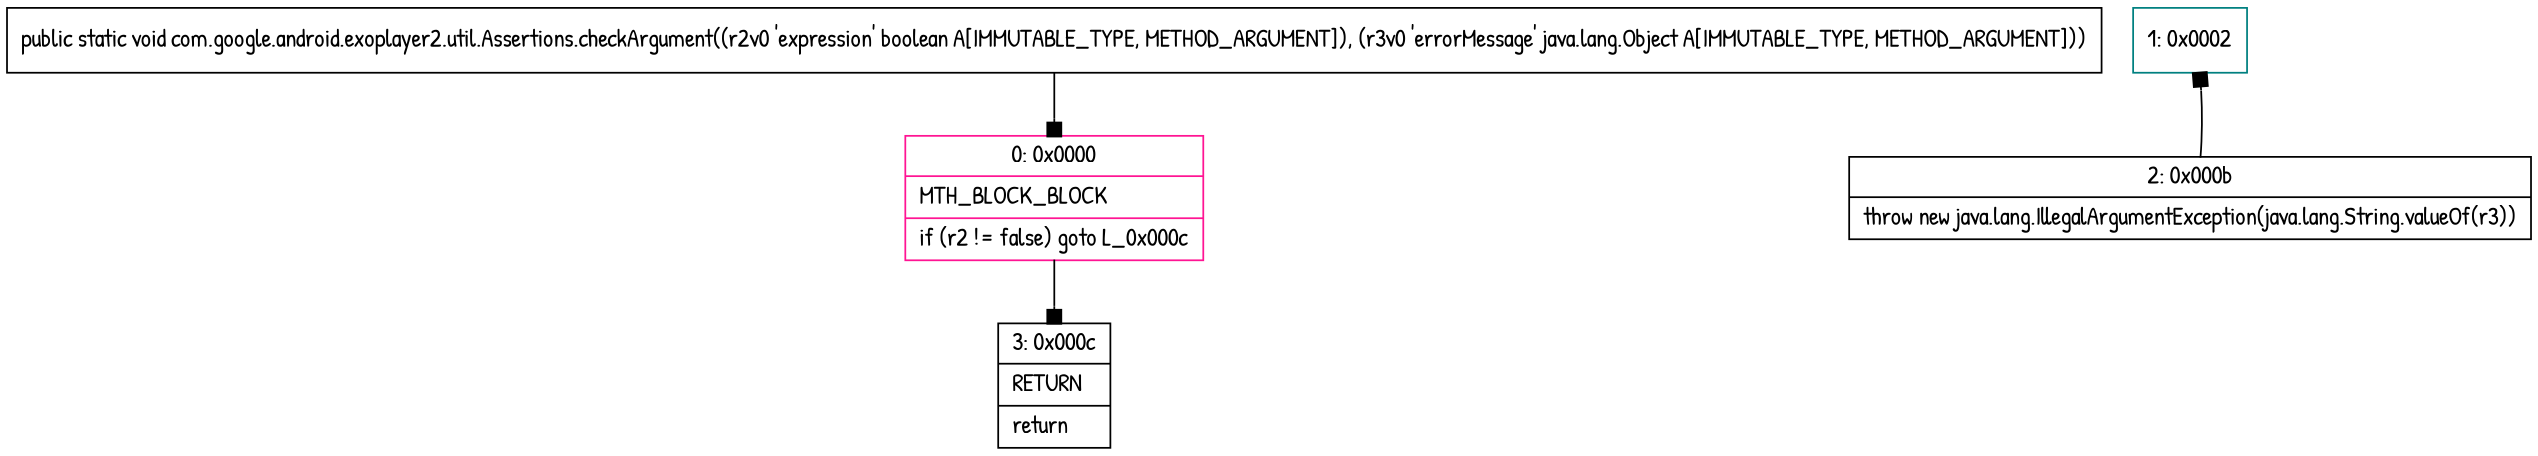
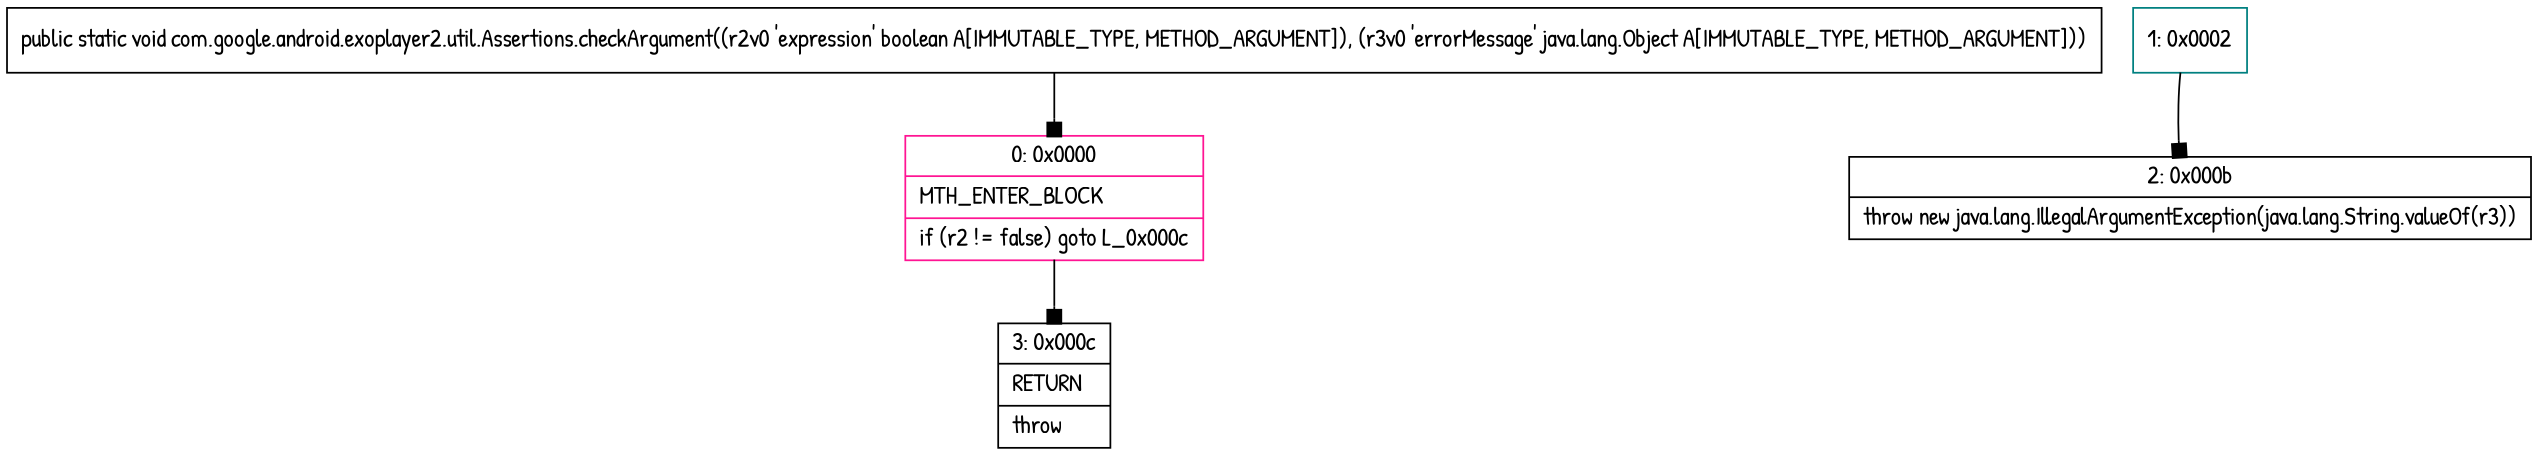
edge "2: 0x000b" -> "1: 0x0002": reversed
node "0: 0x0000": text "MTH_BLOCK_BLOCK" -> "MTH_ENTER_BLOCK"
node "3: 0x000c": text "return" -> "throw"
